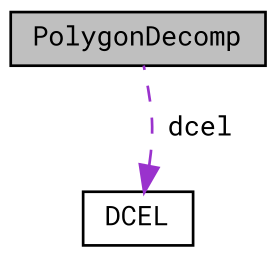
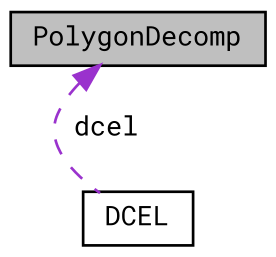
edge "PolygonDecomp" -> "DCEL": reversed
